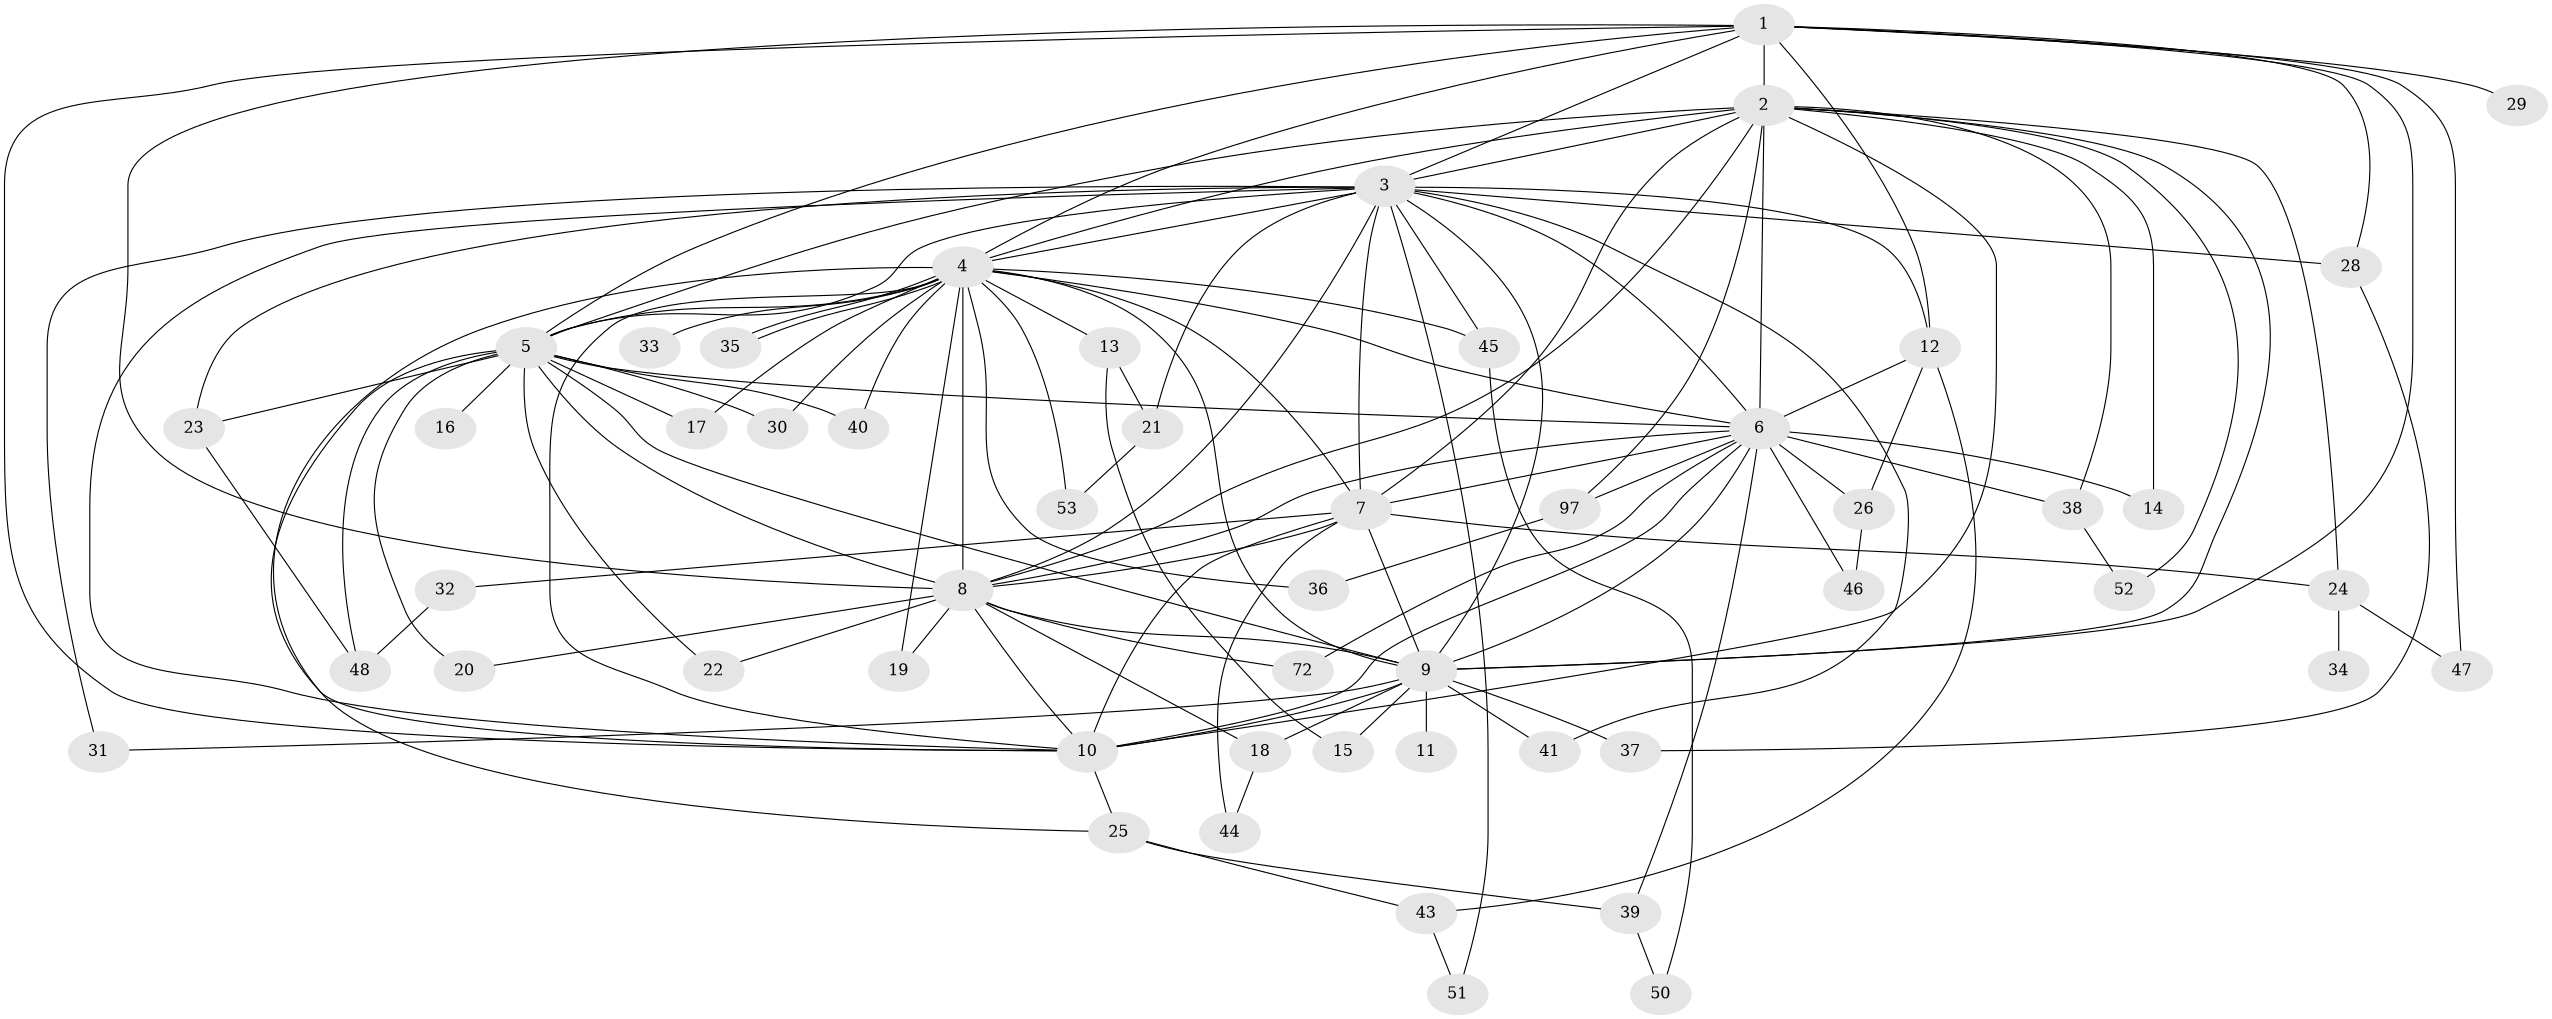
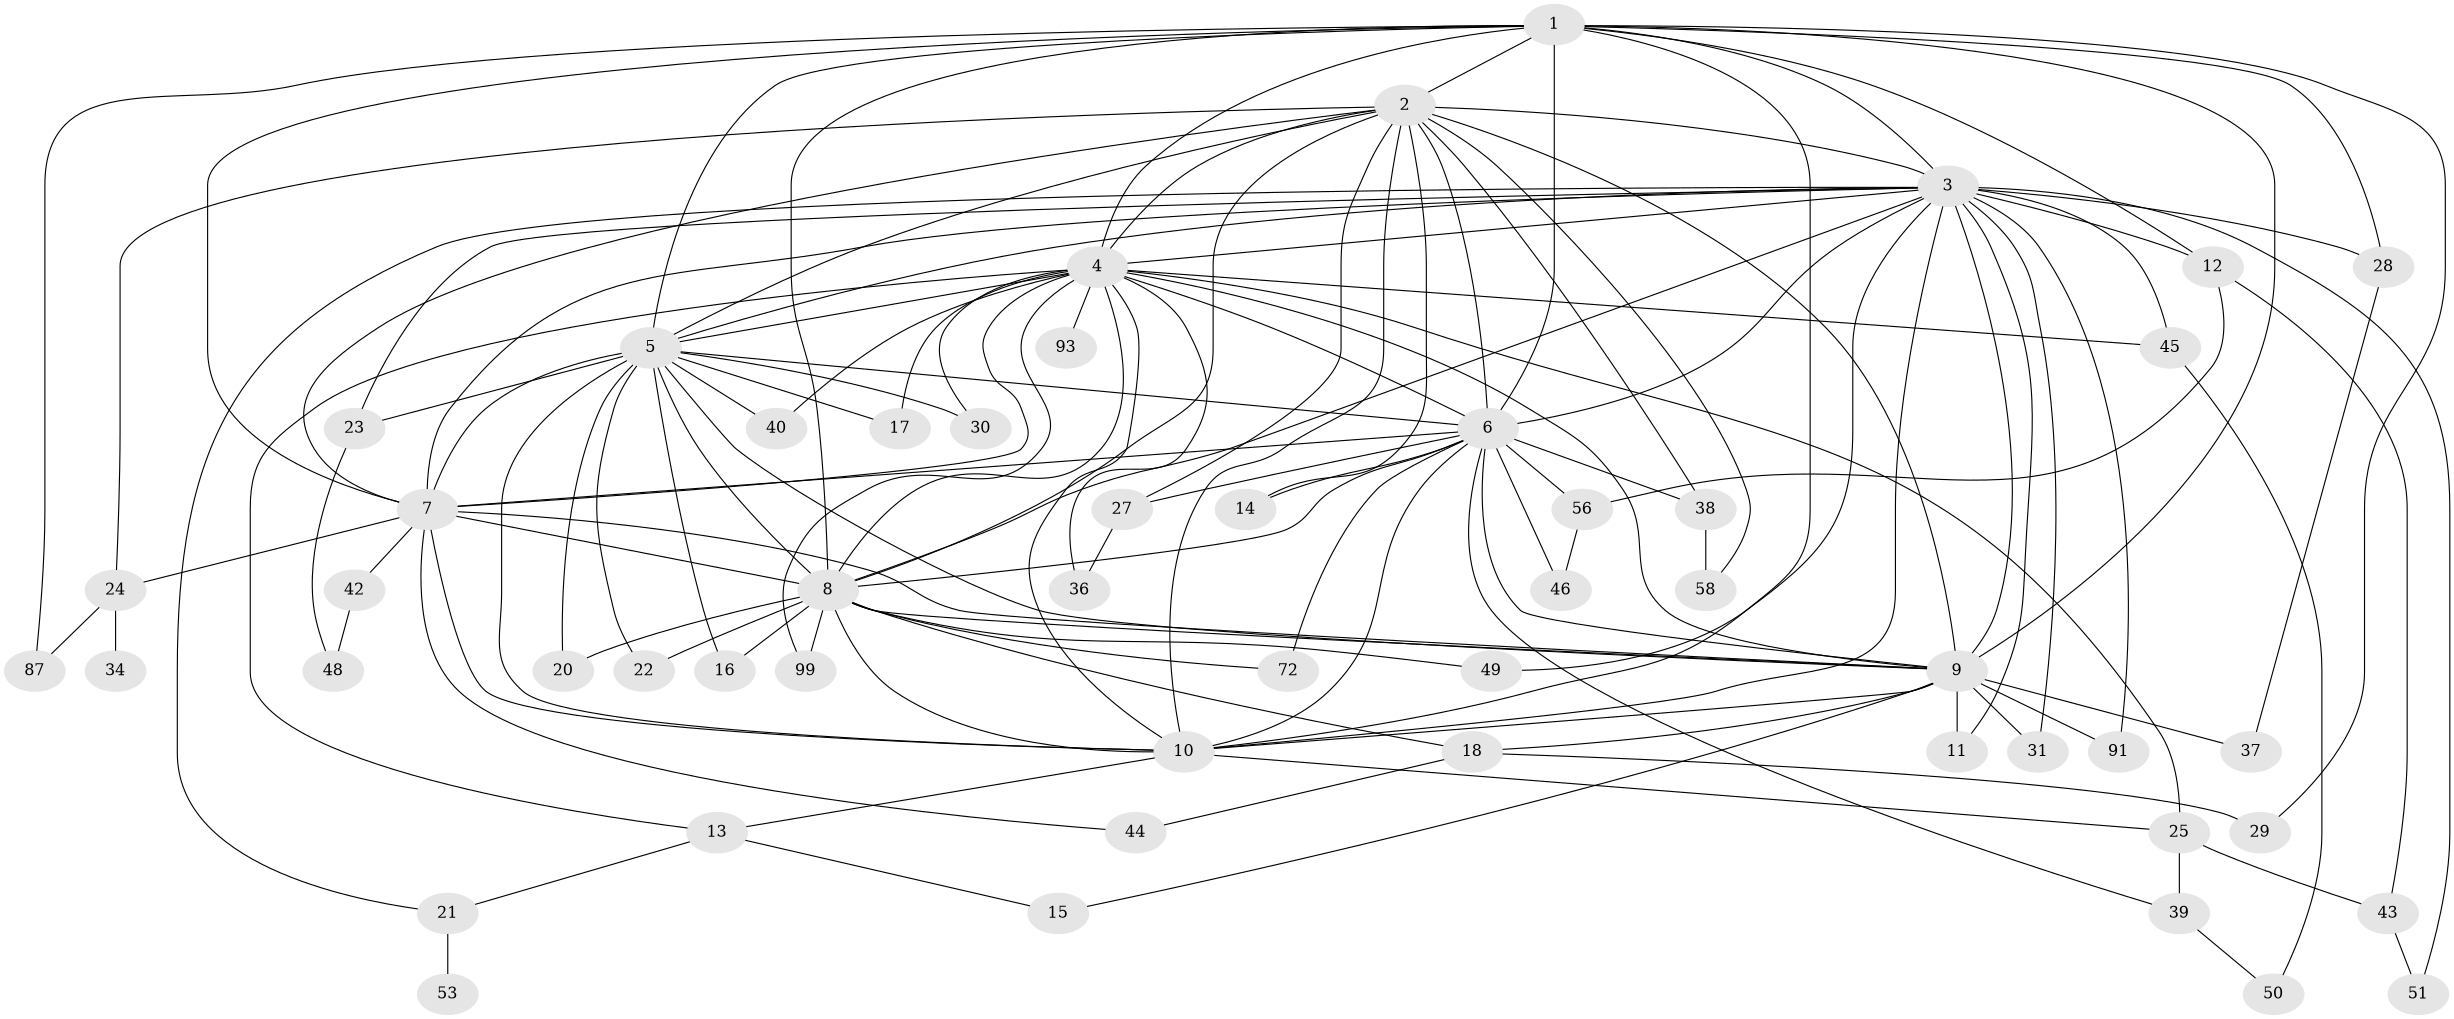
edge "1" -- "7": added
node "33": label "33" -> "93"
node "35": removed
edge "4" -- "53": removed
edge "12" -- "6": now "1" -- "6"
edge "5" -- "48": now "5" -- "7"
edge "3" -- "11": added
node "97": label "97" -> "27"
node "26": label "26" -> "56"
node "32": label "32" -> "42"
node "52": label "52" -> "58"
edge "8" -- "16": added
node "19": label "19" -> "99"
node "49": added
node "47": label "47" -> "87"
node "41": label "41" -> "91"
edge "18" -- "29": added
edge "10" -- "13": added
